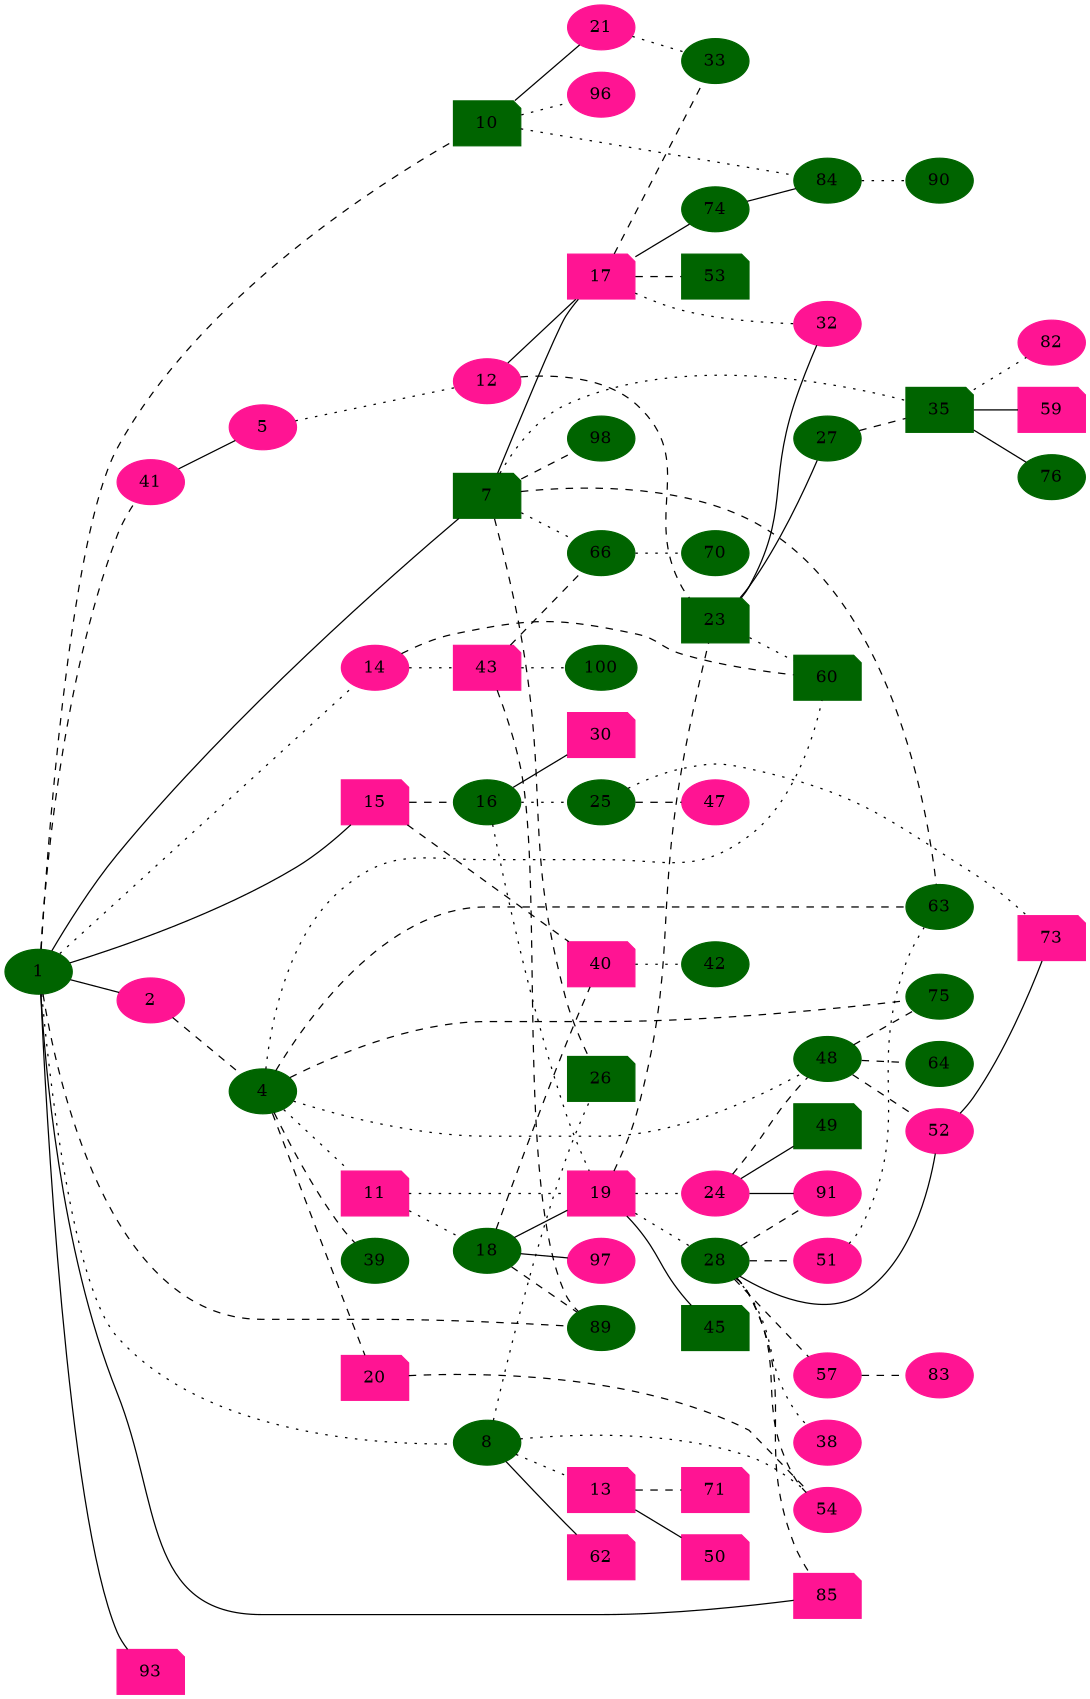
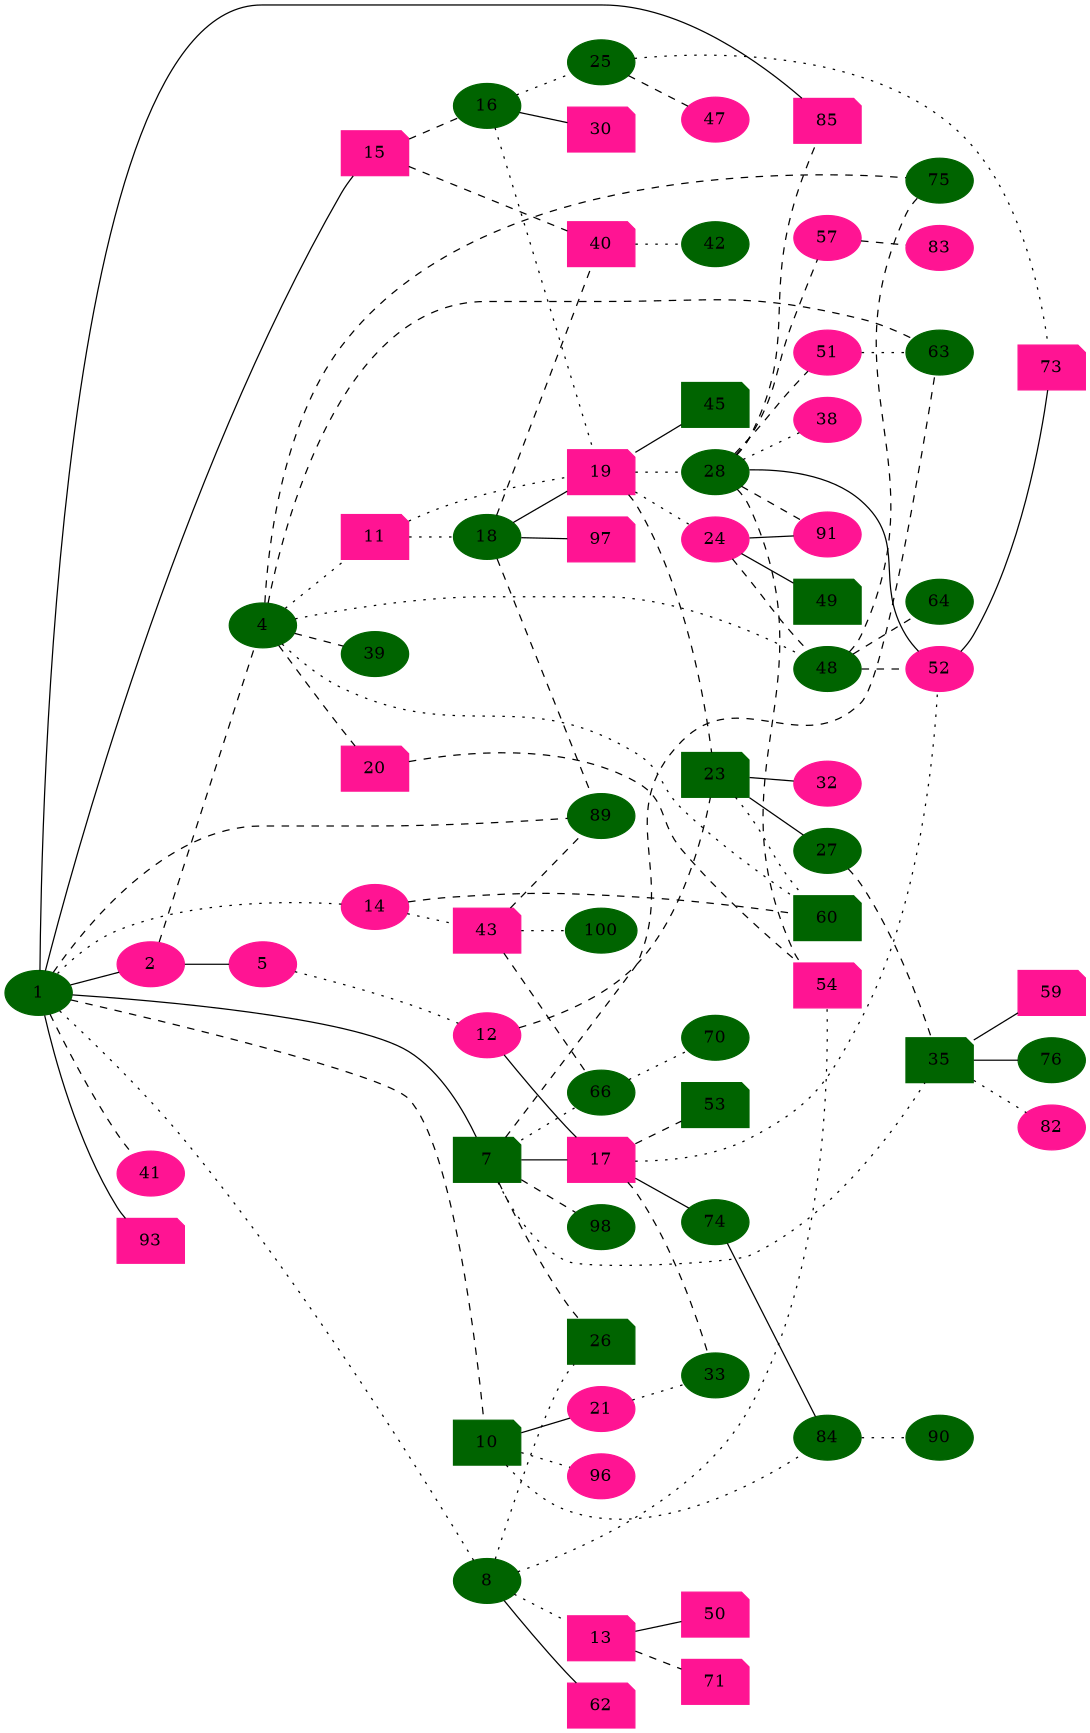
edge "17" -- "32": now "17" -- "52"
edge "5" -- "41": now "5" -- "2"
node "97": shape ellipse -> note
node "54": shape ellipse -> note
